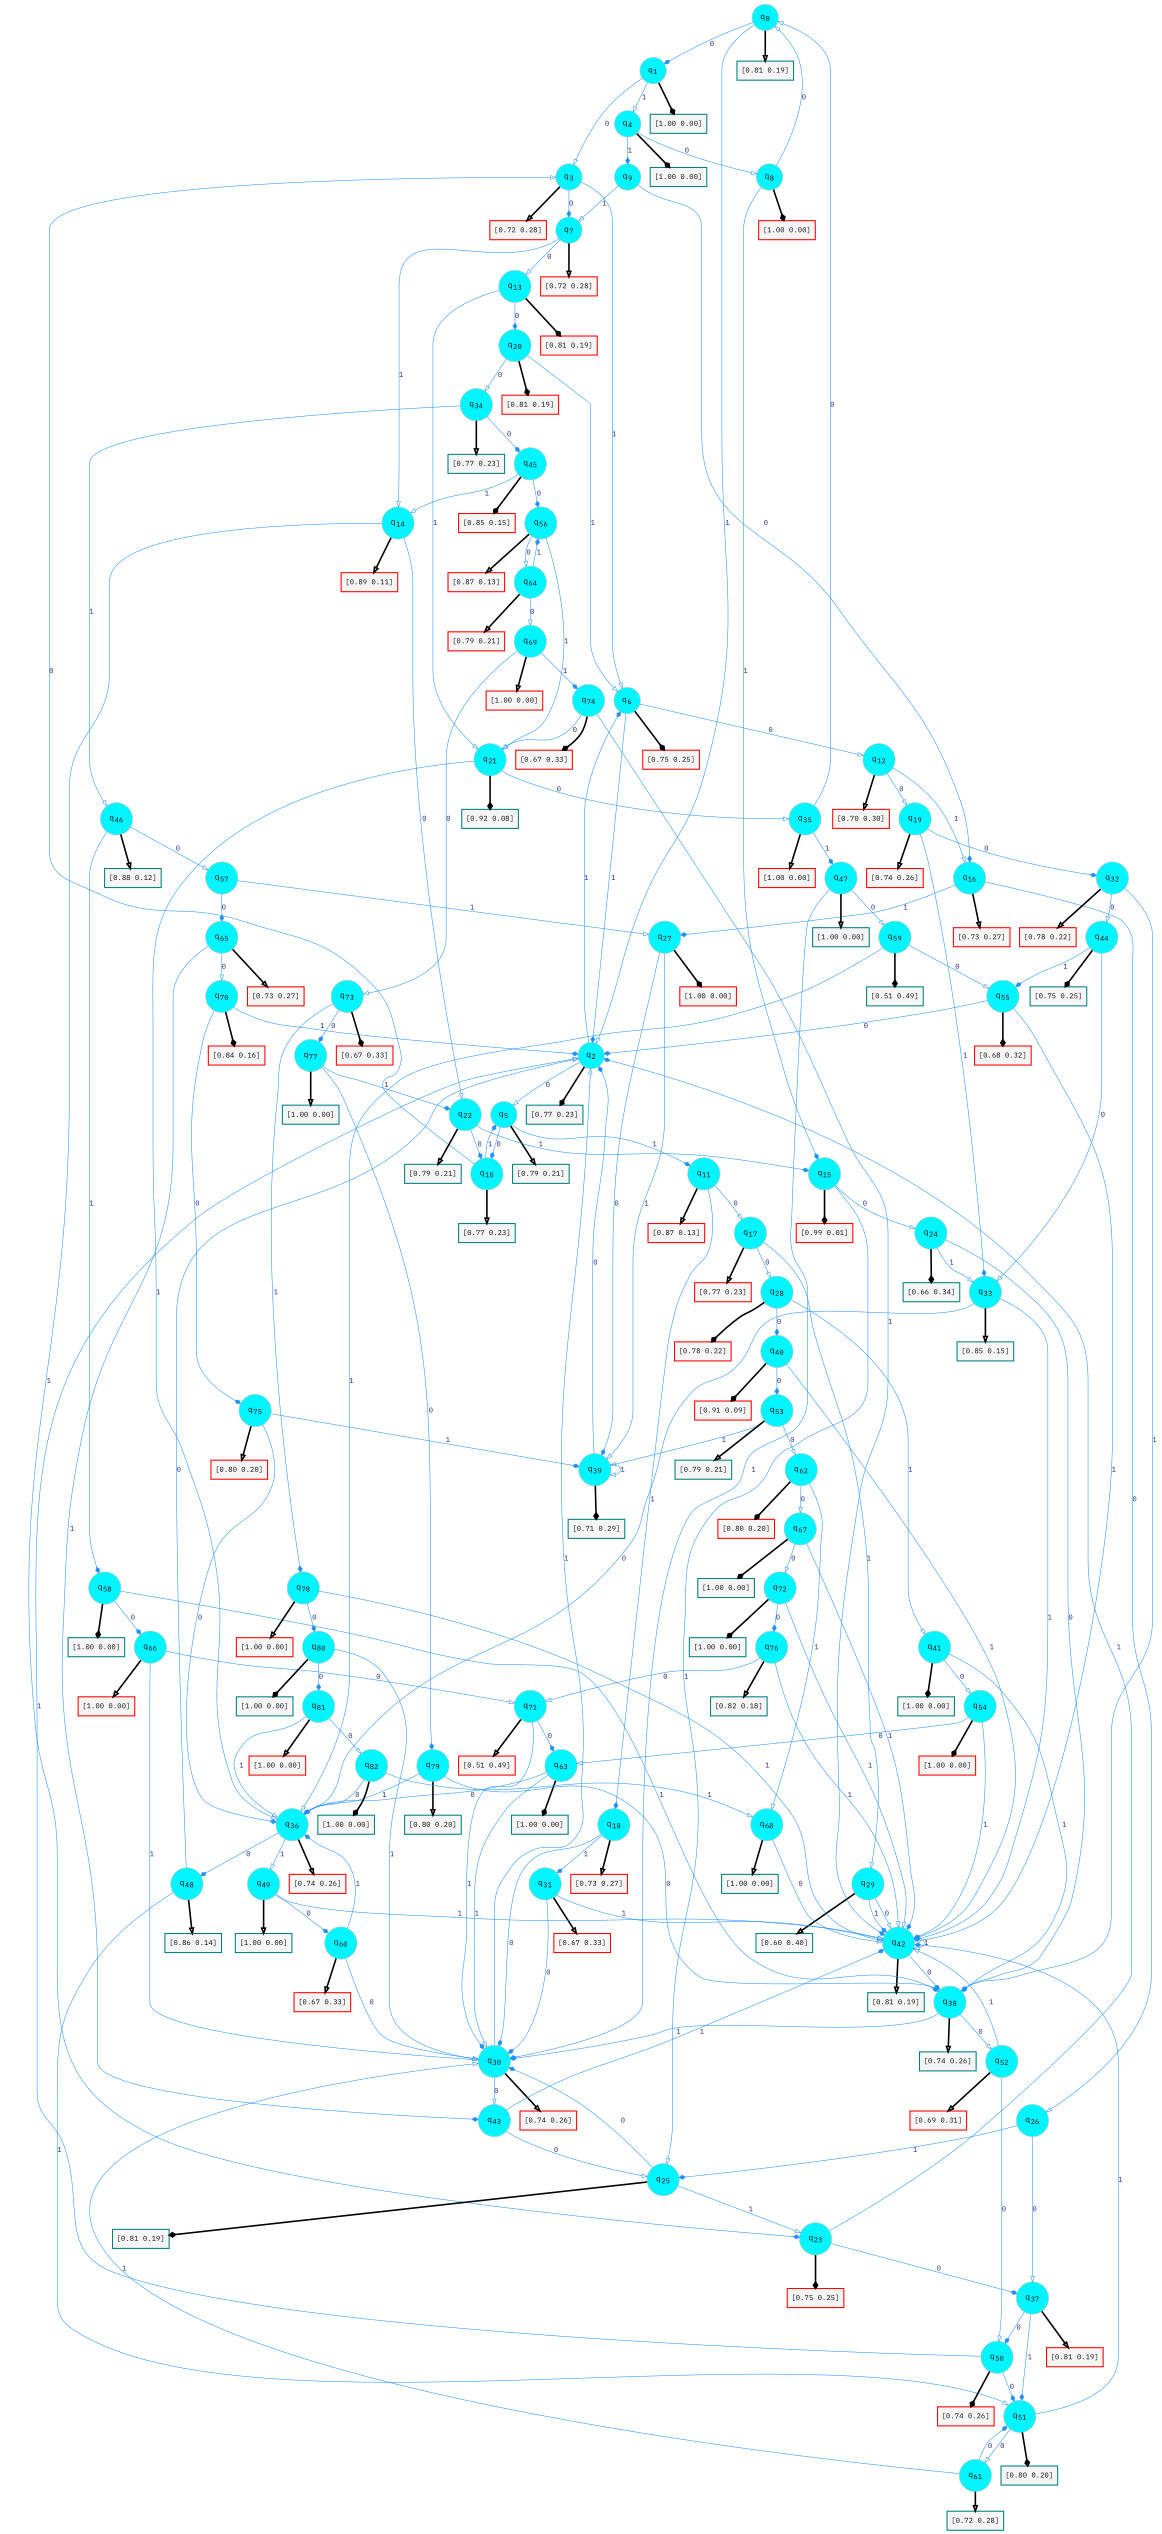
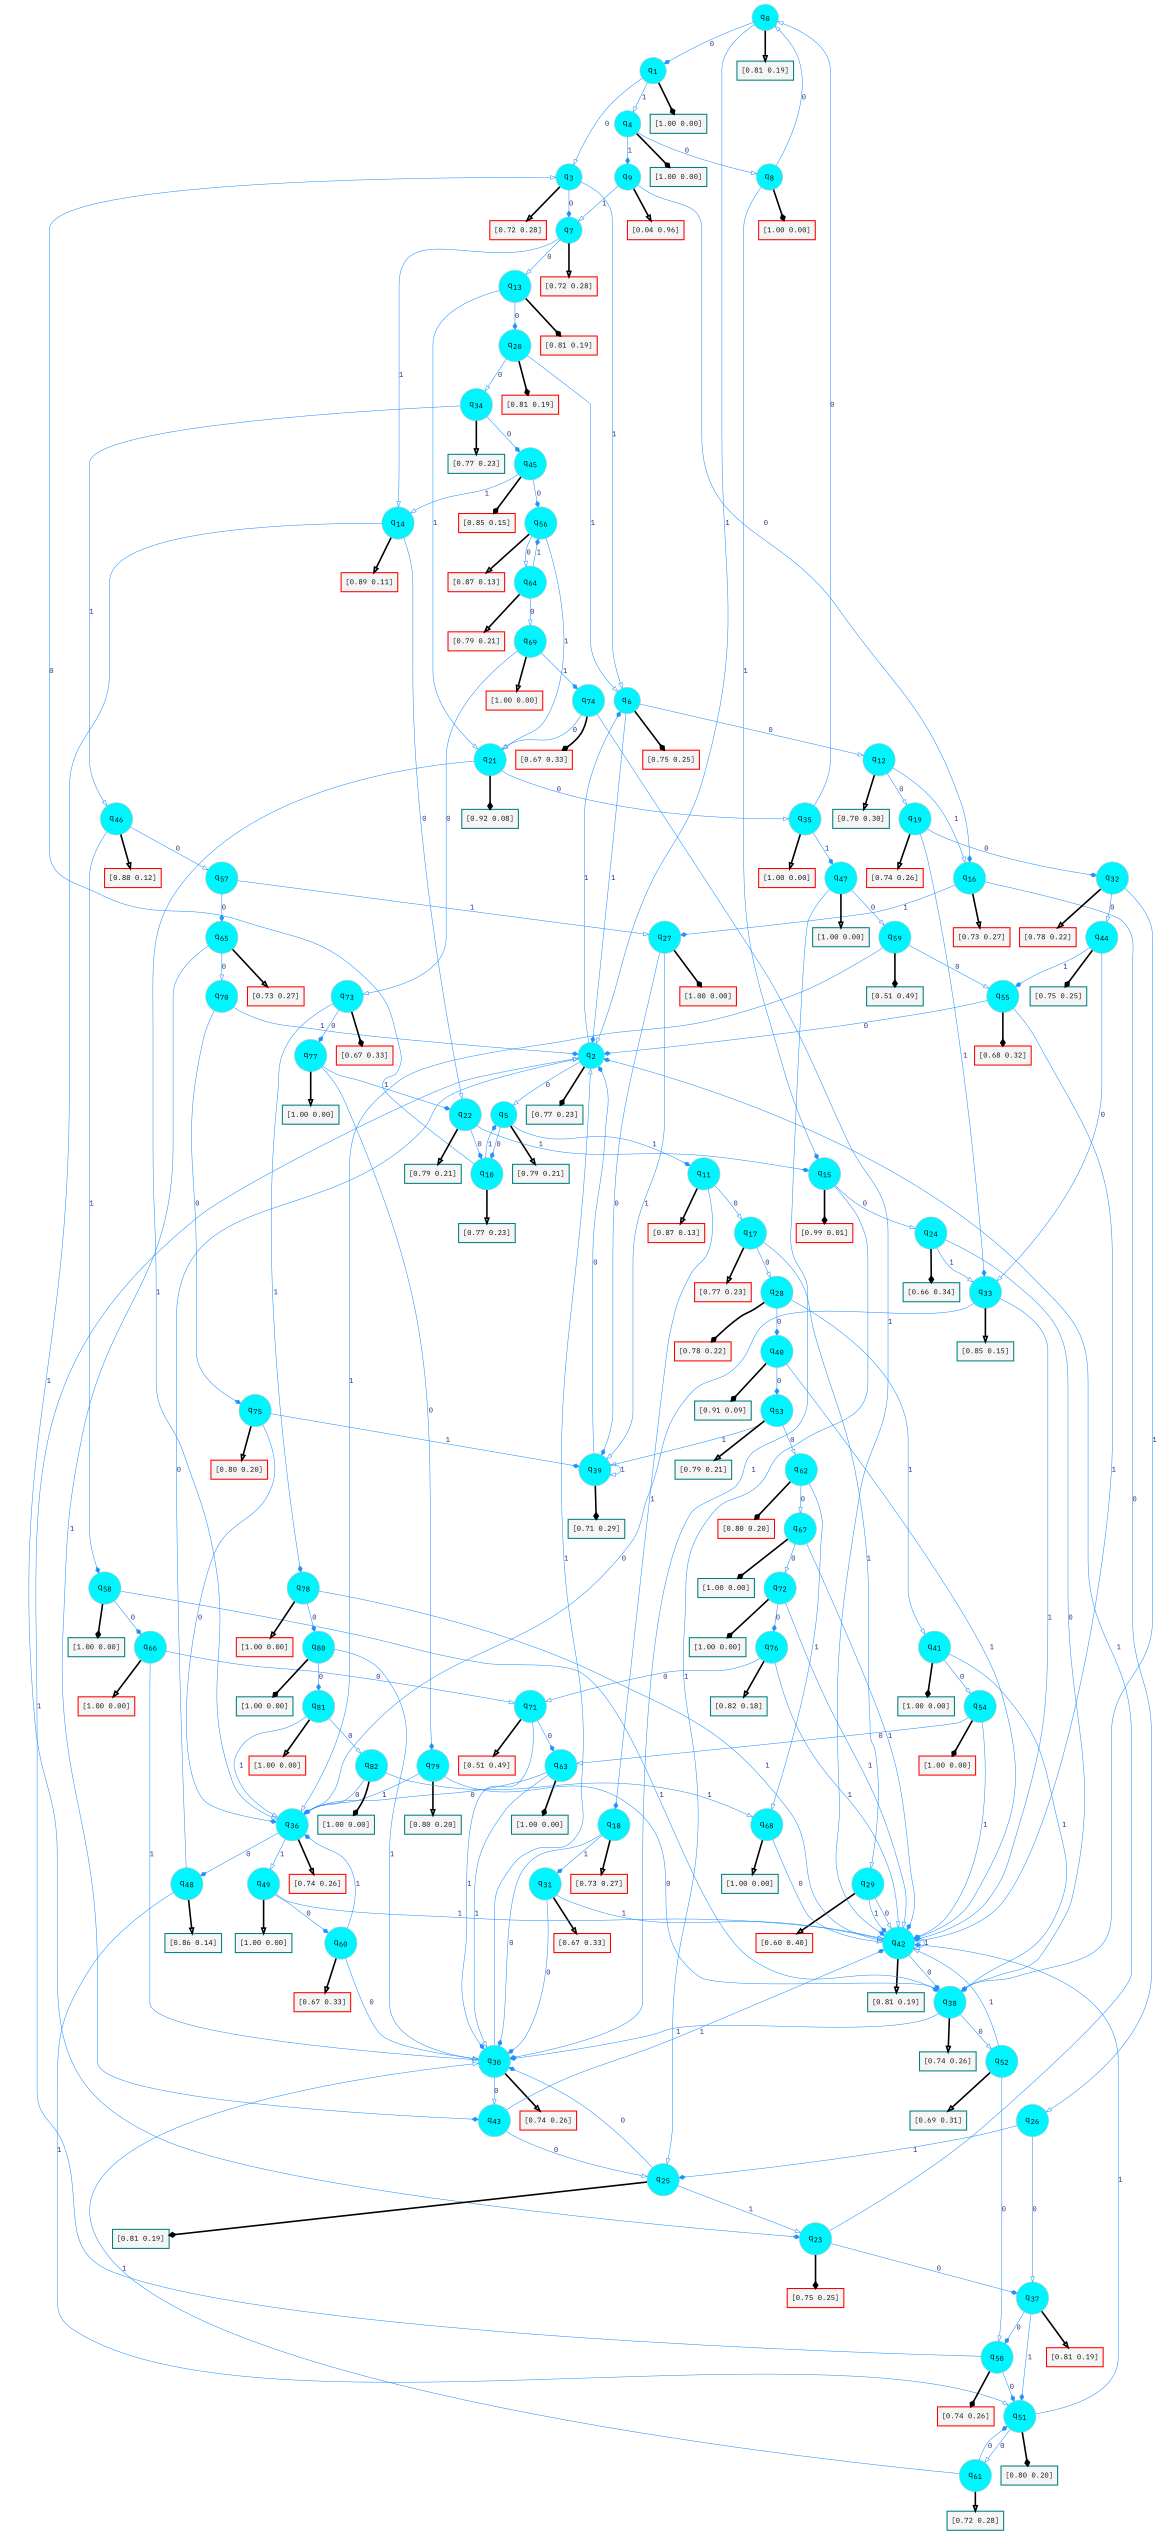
node "[0.04 0.96]": added
node "[0.70 0.30]": color red -> teal
node "[0.88 0.12]": color teal -> red
node "[0.84 0.16]": removed
node "[0.91 0.09]": color red -> teal
node "[0.60 0.40]": color teal -> red
node "[0.69 0.31]": color red -> teal
